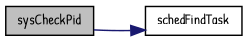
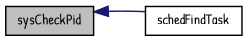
edge "sysCheckPid" -> "schedFindTask": reversed
